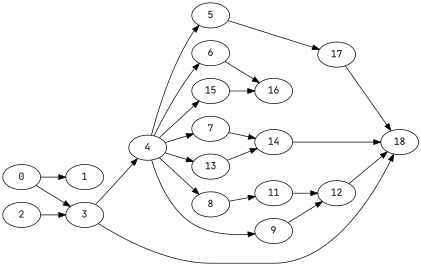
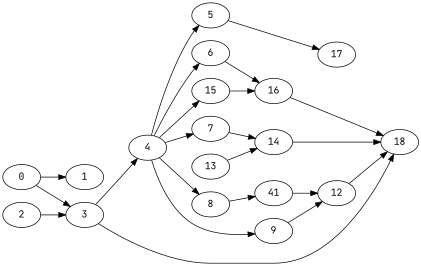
edge "17" -> "18": now "16" -> "18"
edge "4" -> "13": removed
node "11": label "11" -> "41"
